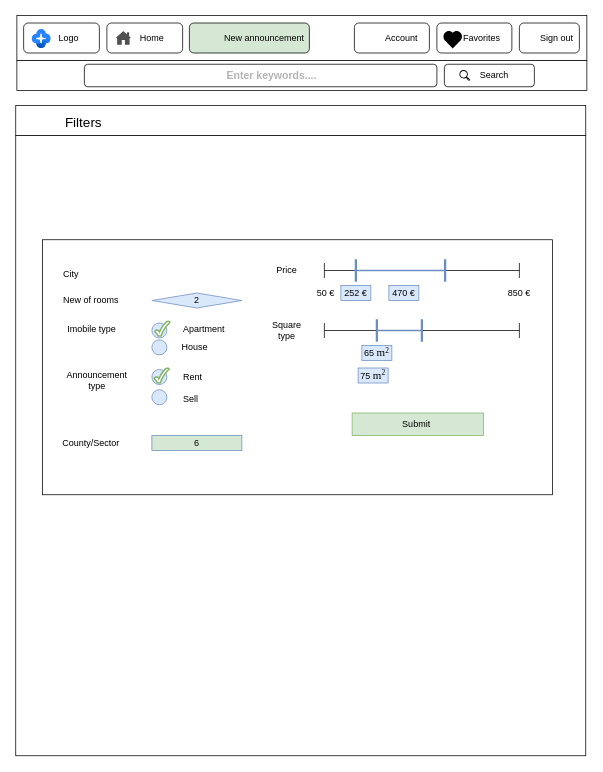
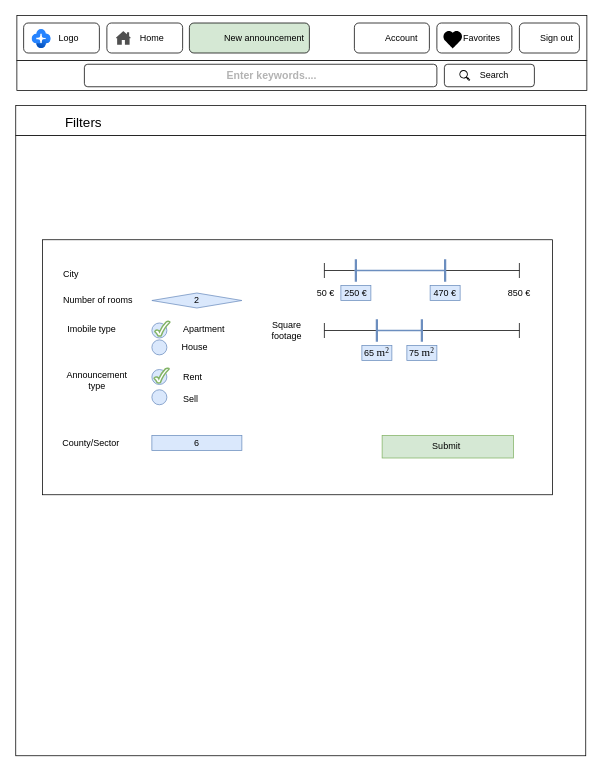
node "Price": removed
node "252 €": label "252 €" -> "250 €"
node "470 €": moved (404, 293) -> (445, 293)
node "New of rooms": label "New of rooms" -> "Number of rooms"
node "Square type": label "Square type" -> "Square footage"
node "75 m2": moved (373, 375) -> (422, 353)
node "Submit": moved (418, 424) -> (448, 447)
node "6": fillcolor #d5e8d4 -> #dae8fc
